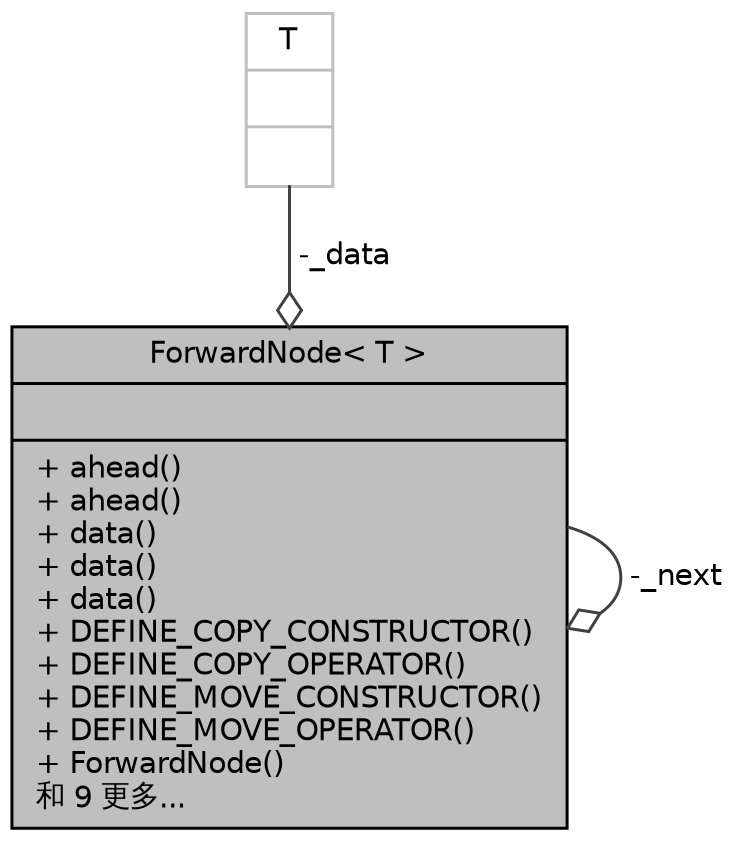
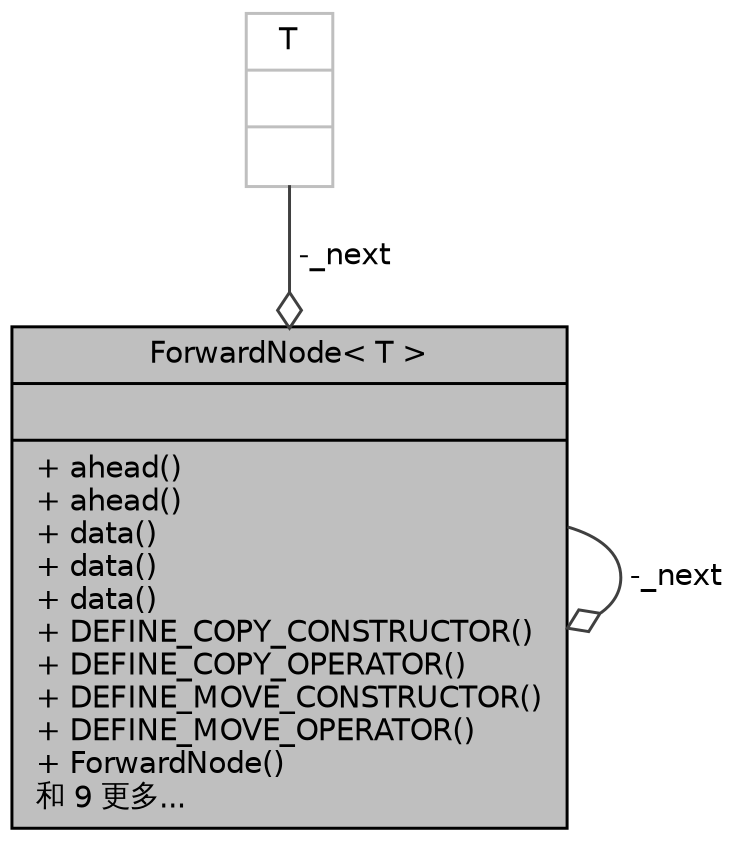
edge "T" -> "ForwardNode< T >": label " -_data" -> " -_next"
